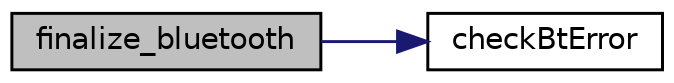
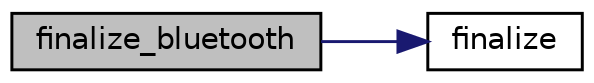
node "checkBtError": label "checkBtError" -> "finalize"
